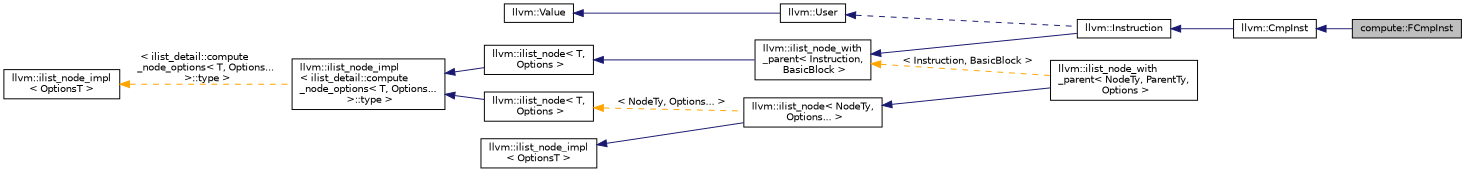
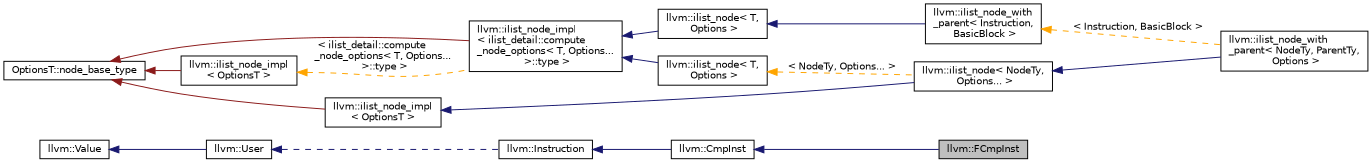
node "compute::FCmpInst": label "compute::FCmpInst" -> "llvm::FCmpInst"
edge "llvm::Instruction" -> "llvm::ilist_node_with _parent< Instruction, BasicBlock >": removed
node "OptionsT::node_base_type": added
